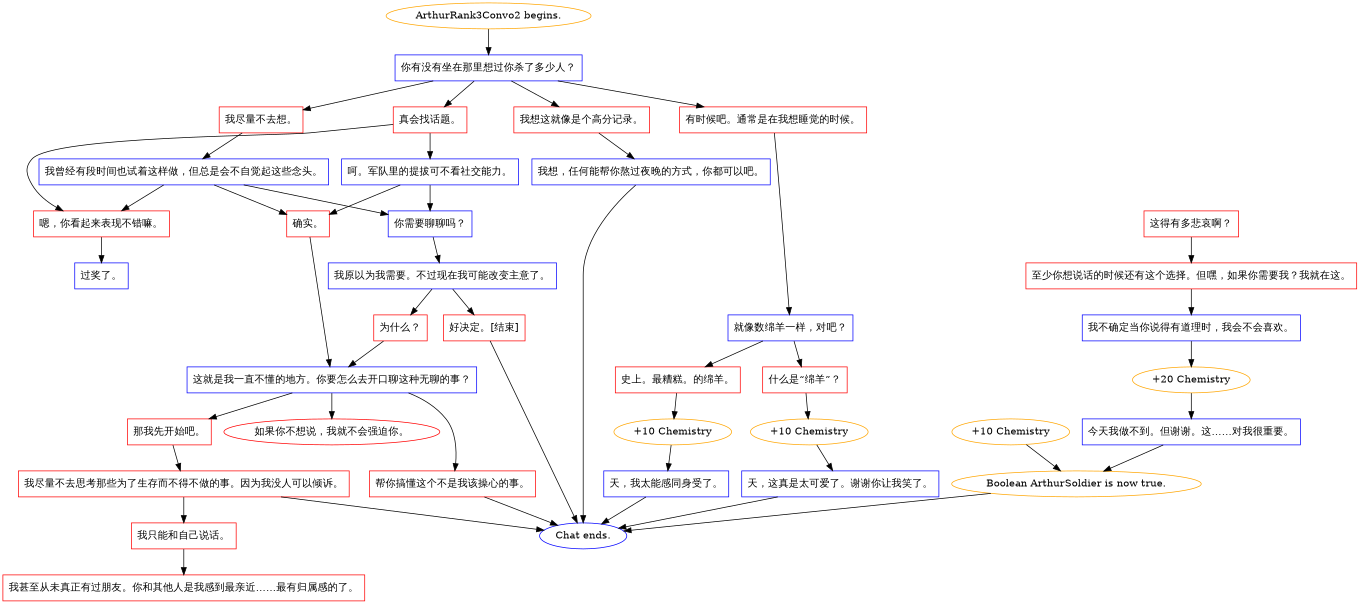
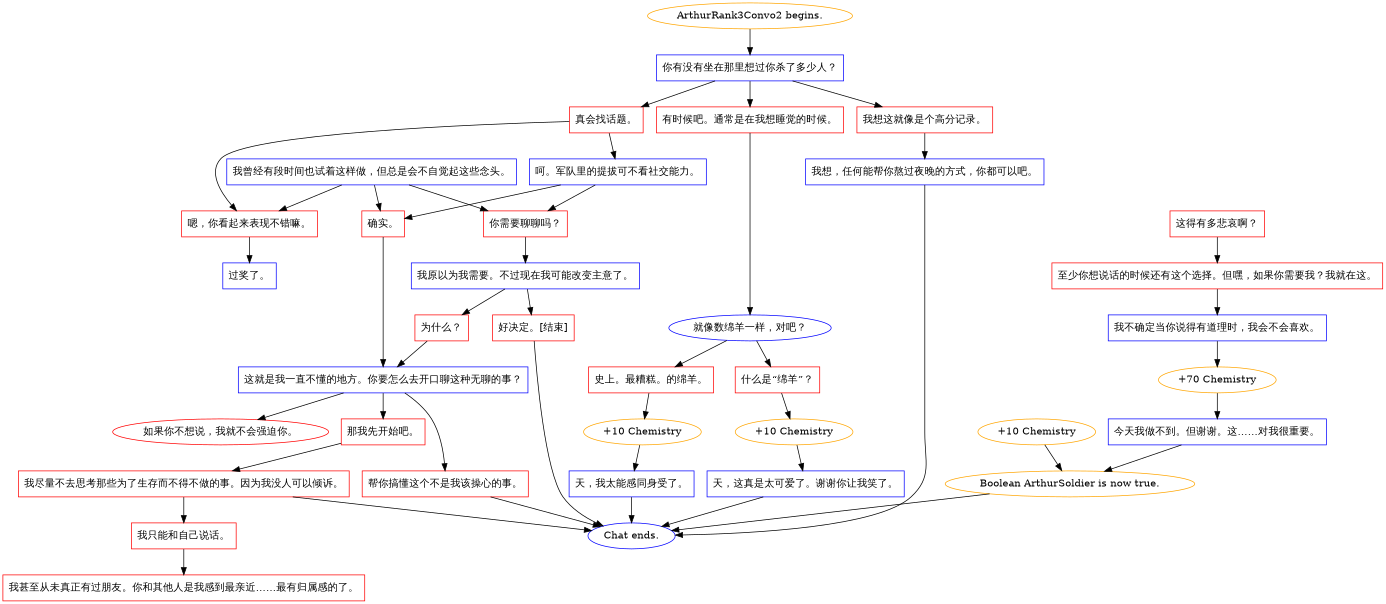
node "我尽量不去想。": removed
node "你需要聊聊吗？": color blue -> red
node "就像数绵羊一样，对吧？": shape box -> ellipse
node "+20 Chemistry": label "+20 Chemistry" -> "+70 Chemistry"
